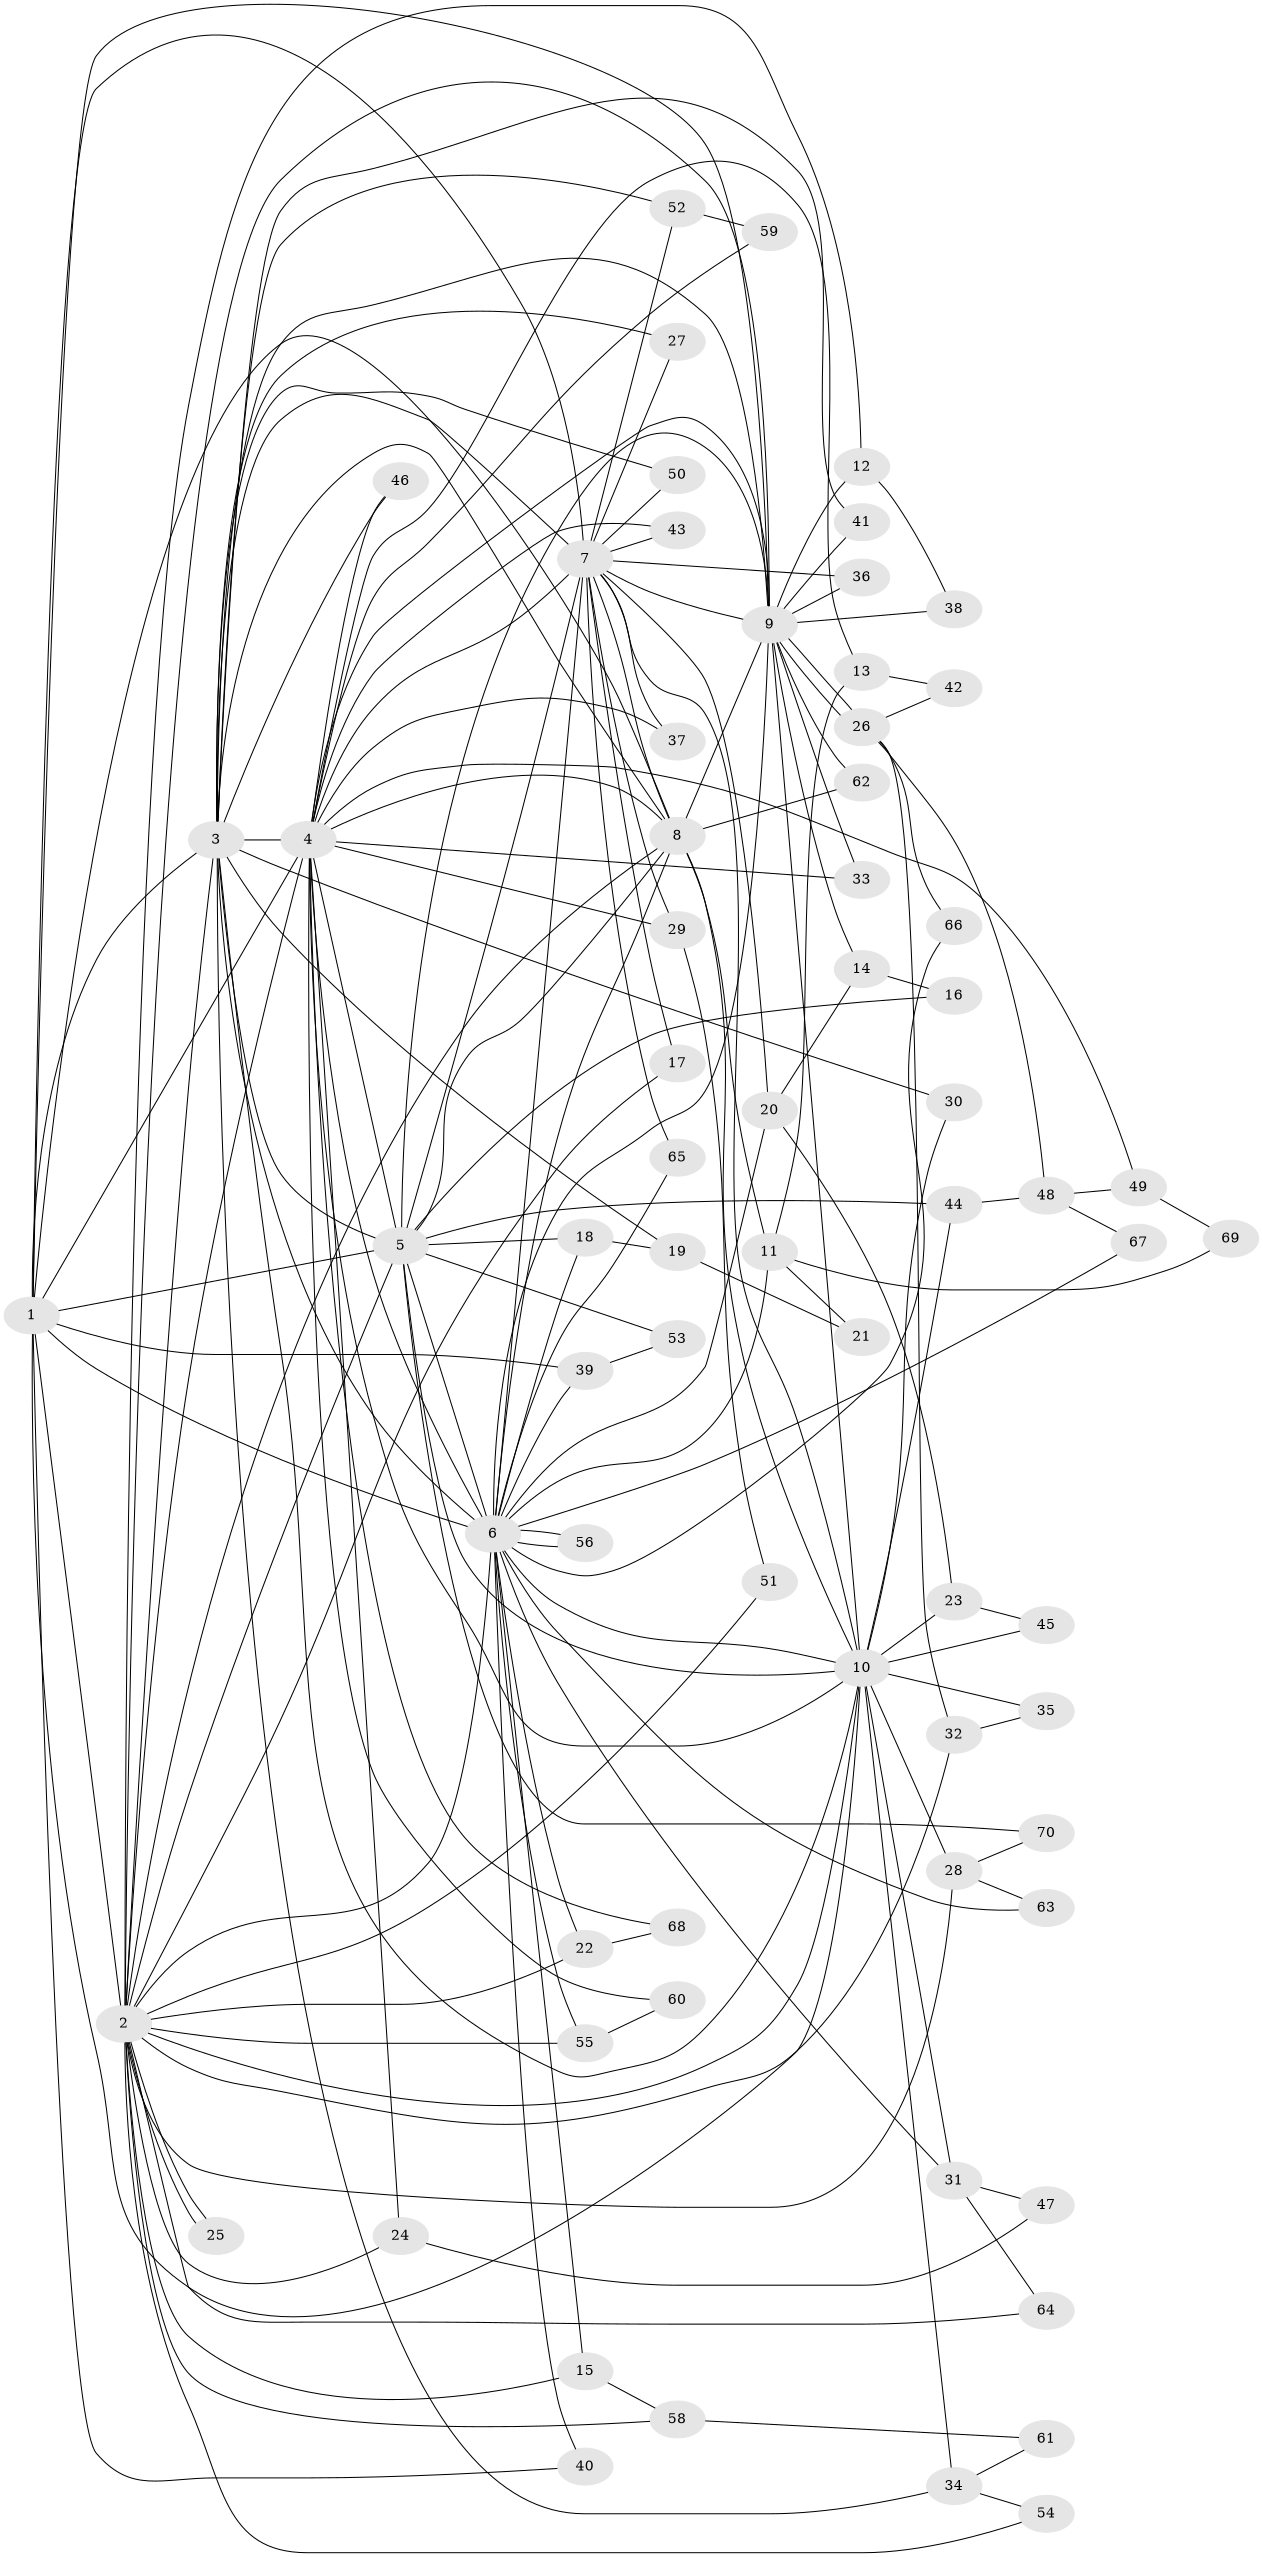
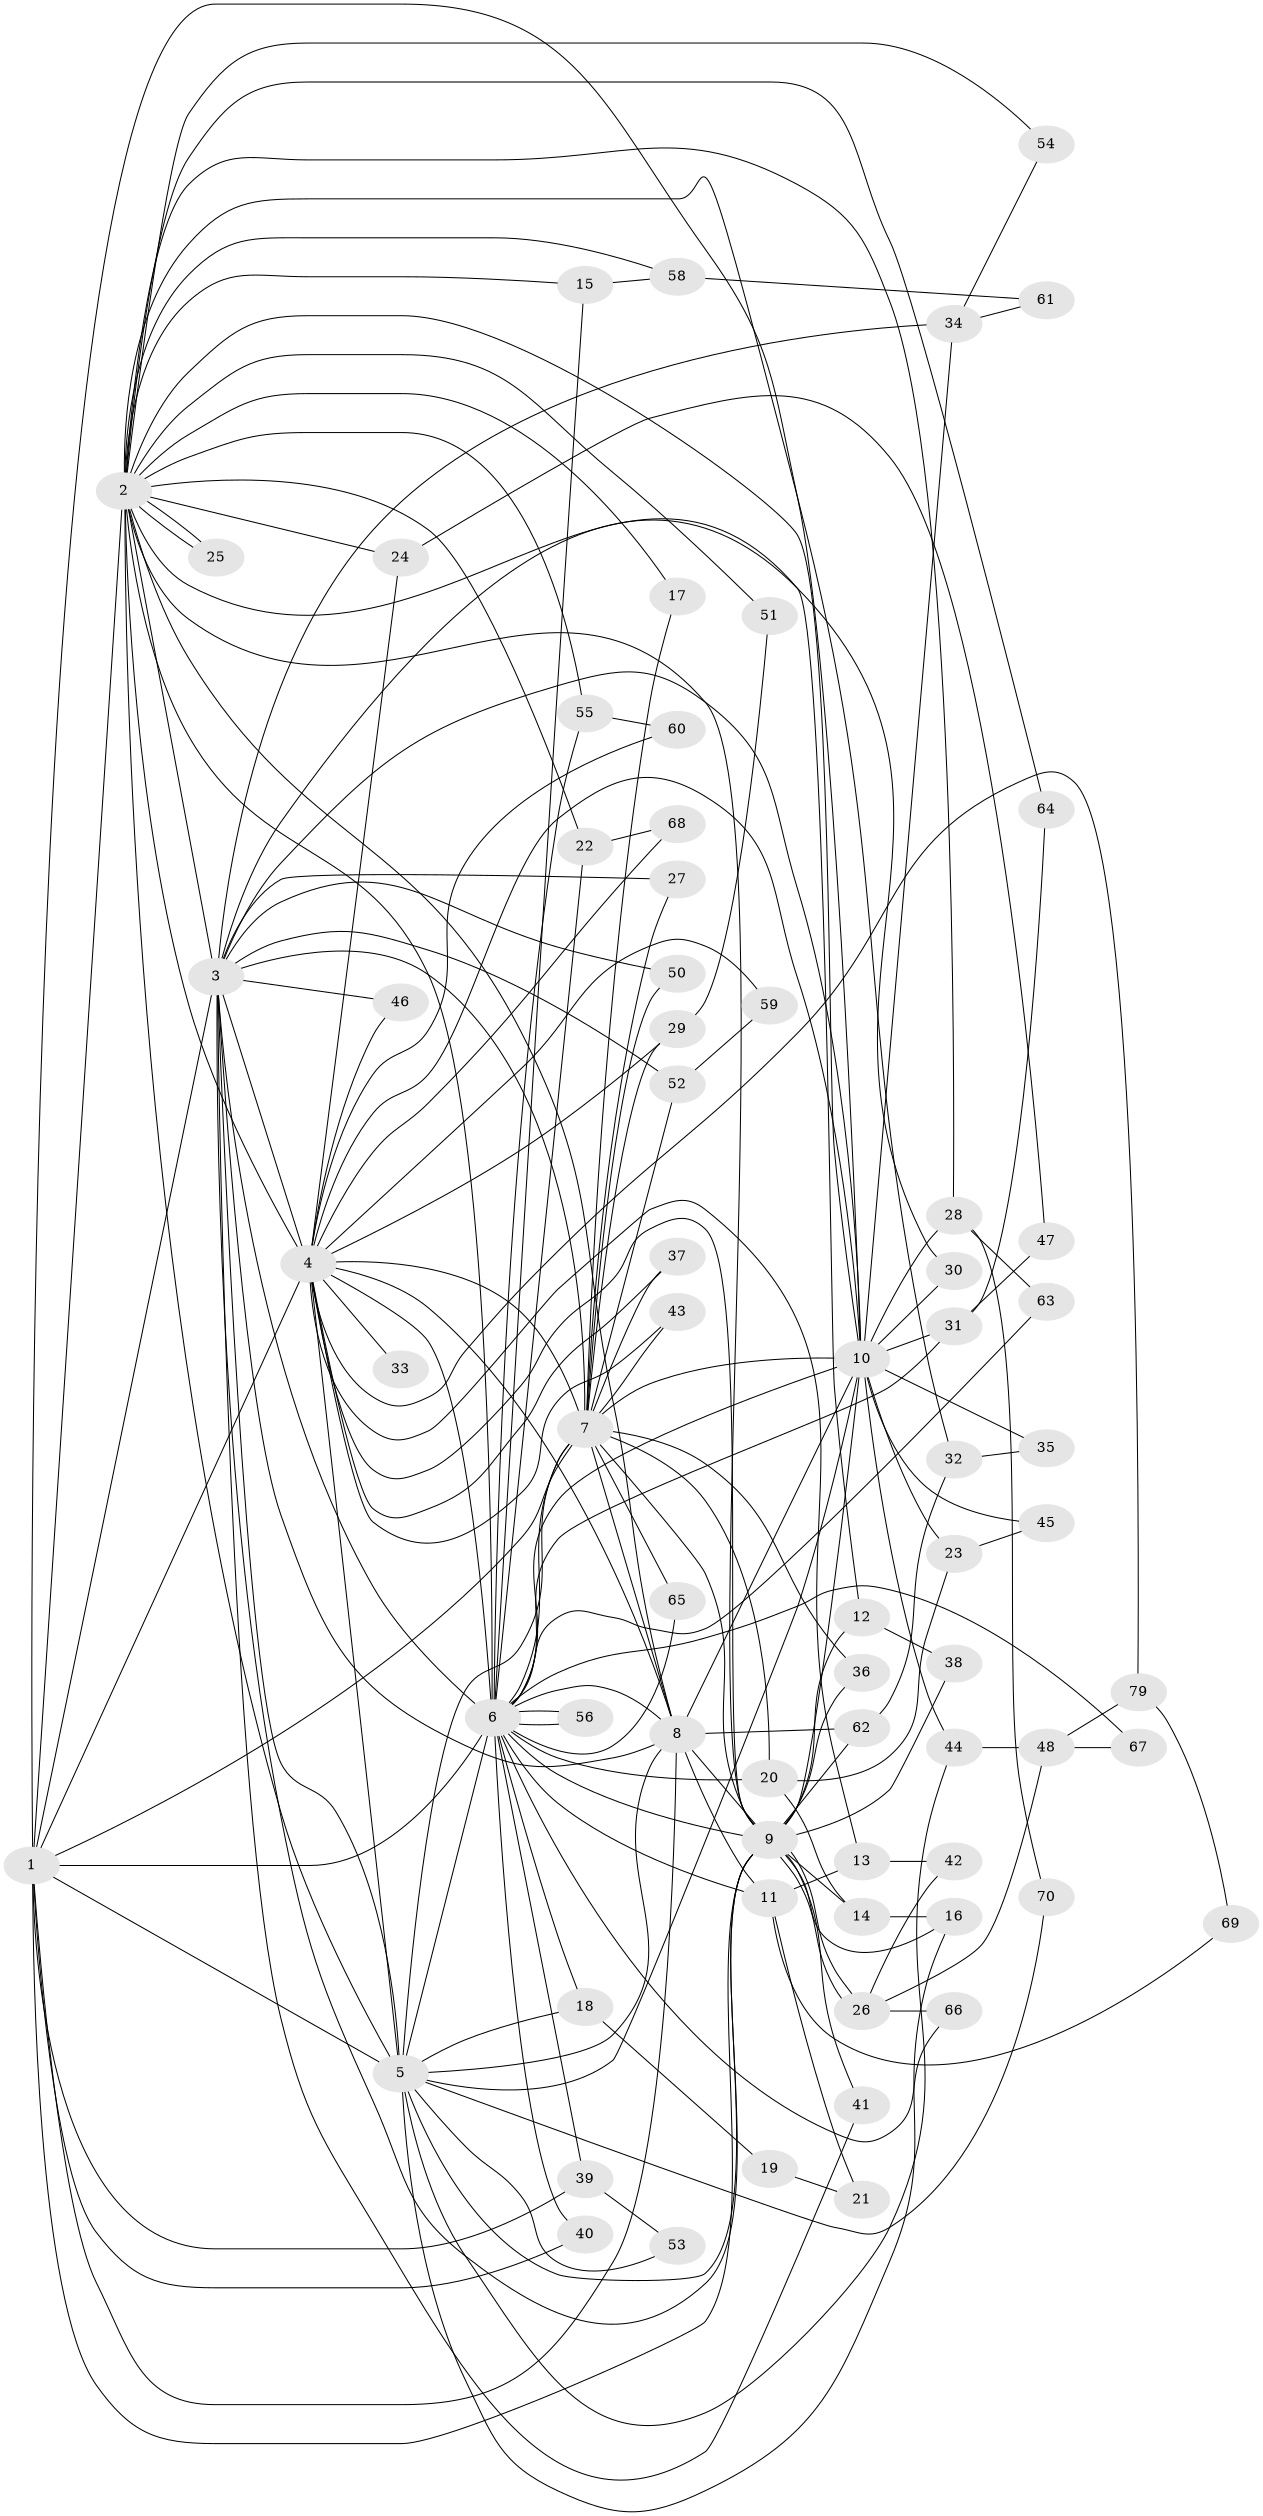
edge "9" -- "33": now "9" -- "16"
edge "3" -- "19": removed
node "49": label "49" -> "79"
edge "26" -- "32": now "62" -- "32"
